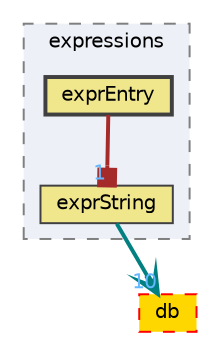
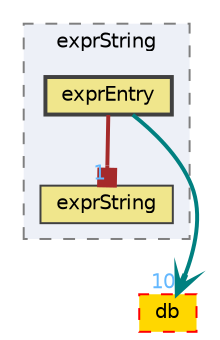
cluster "expressions": label "expressions" -> "exprString"
edge "exprString" -> "db": now "exprEntry" -> "db"
